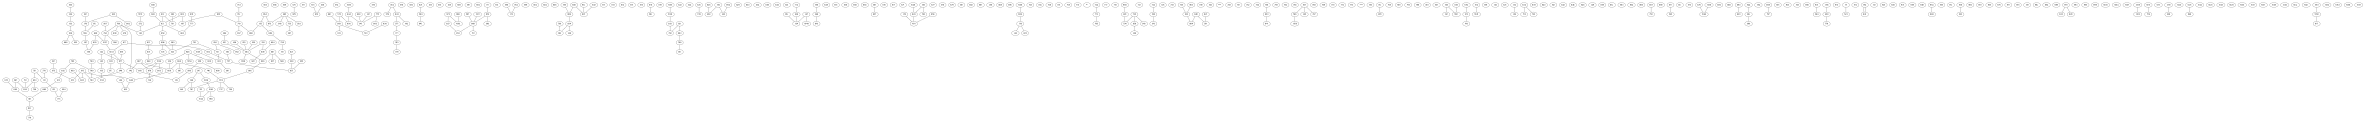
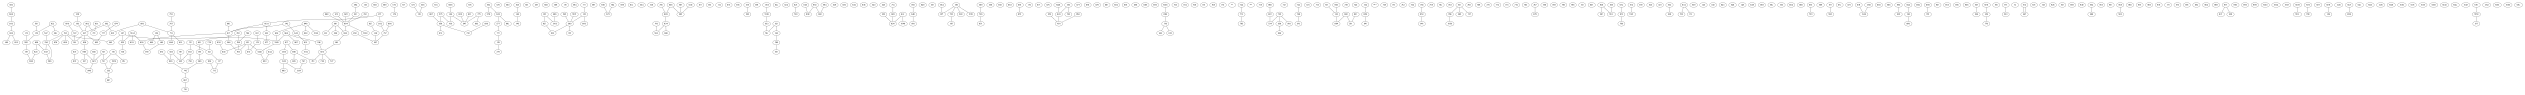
node "655": removed
edge "1027" -- "1033": now "1027" -- "596"
edge "742" -- "809": removed
